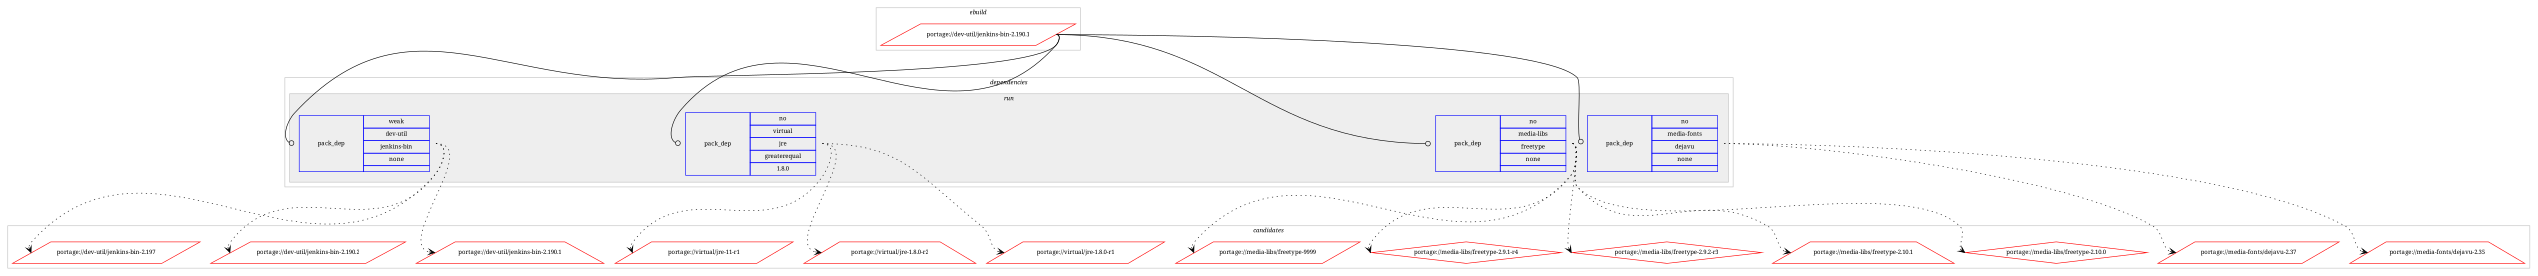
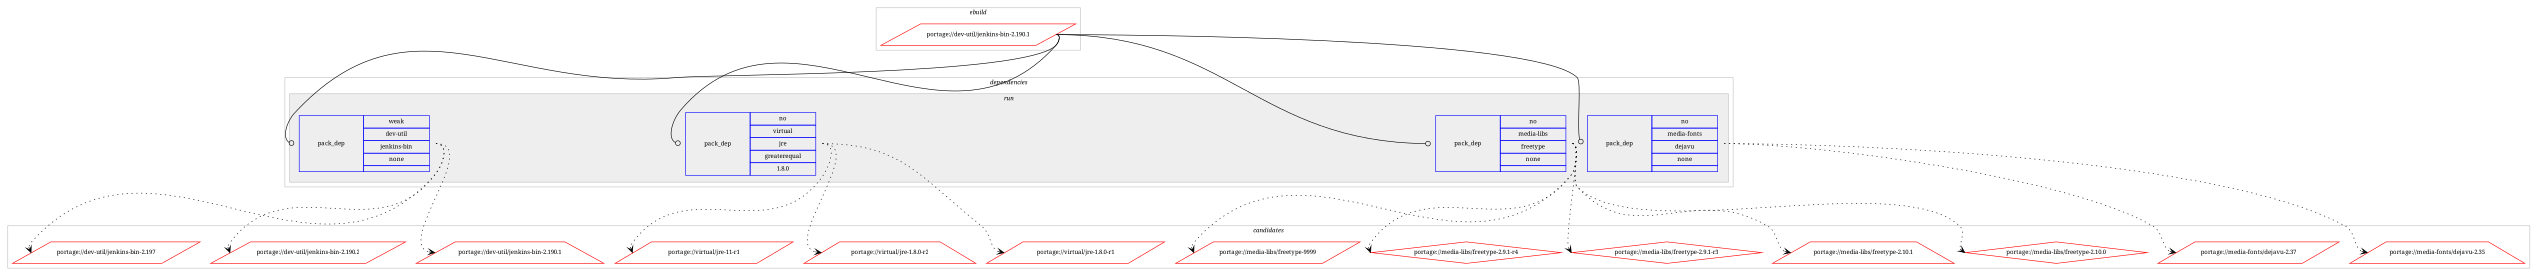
node "portage://media-libs/freetype-2.9.2-r3": label "portage://media-libs/freetype-2.9.2-r3" -> "portage://media-libs/freetype-2.9.1-r3"
